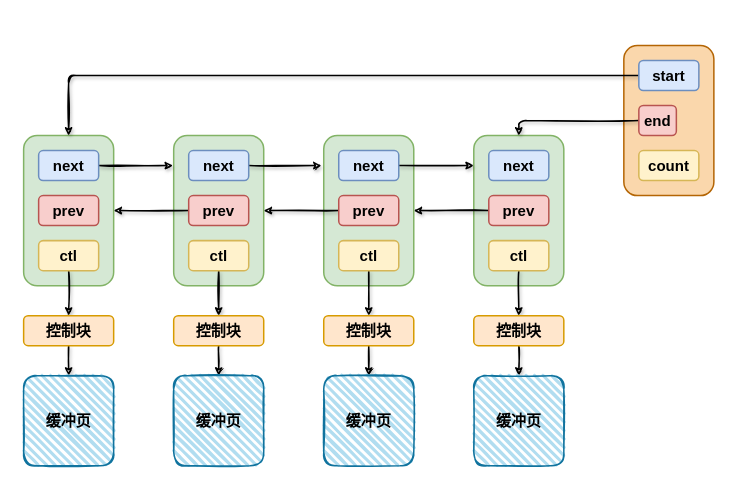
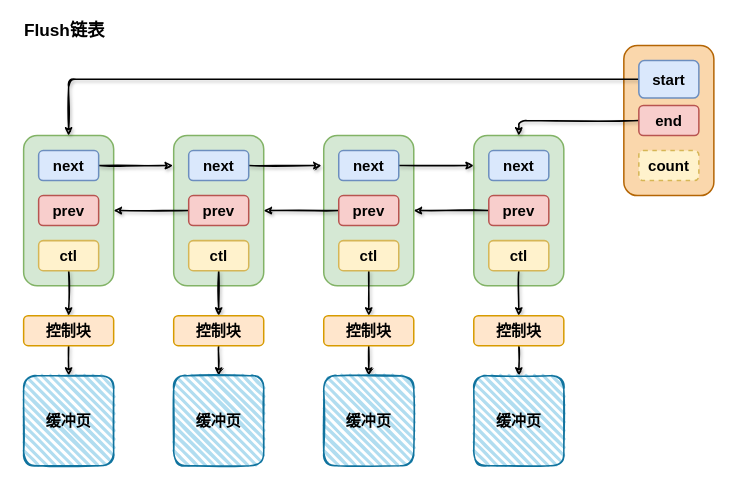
node "Flush链表": added
node "start": size 60x30 -> 60x38
node "end": size 38x30 -> 60x30
node "count": style solid -> dashed
